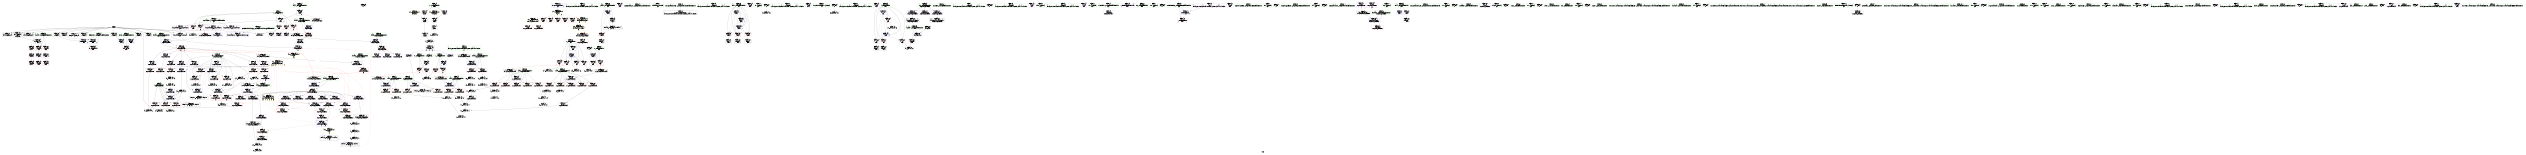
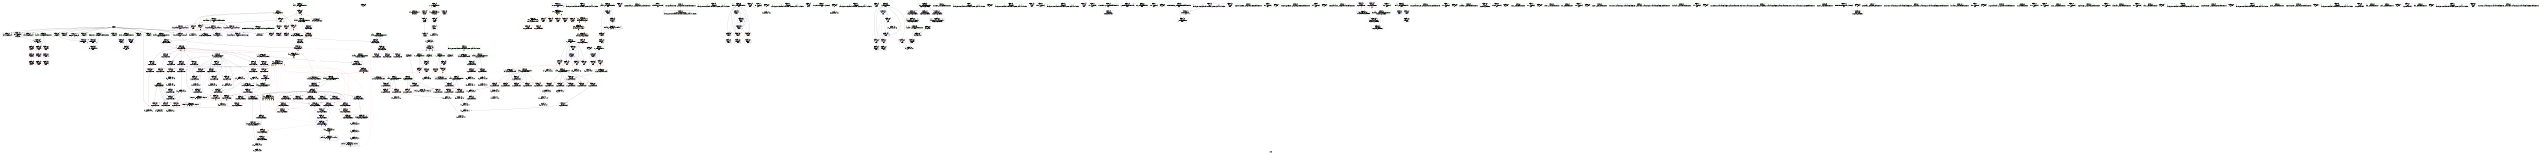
node "NodeID: 78": added
